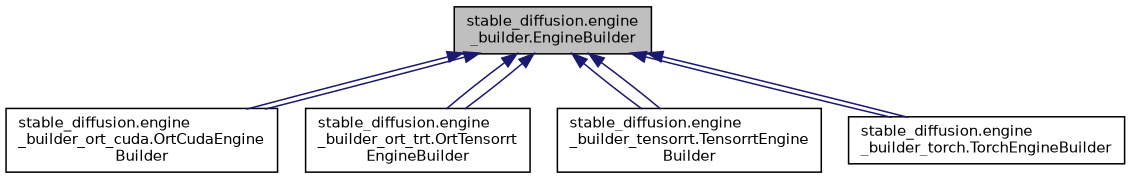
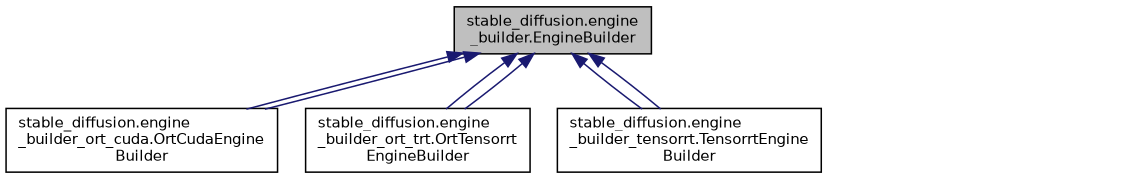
node "stable_diffusion.engine _builder_torch.TorchEngineBuilder": removed
